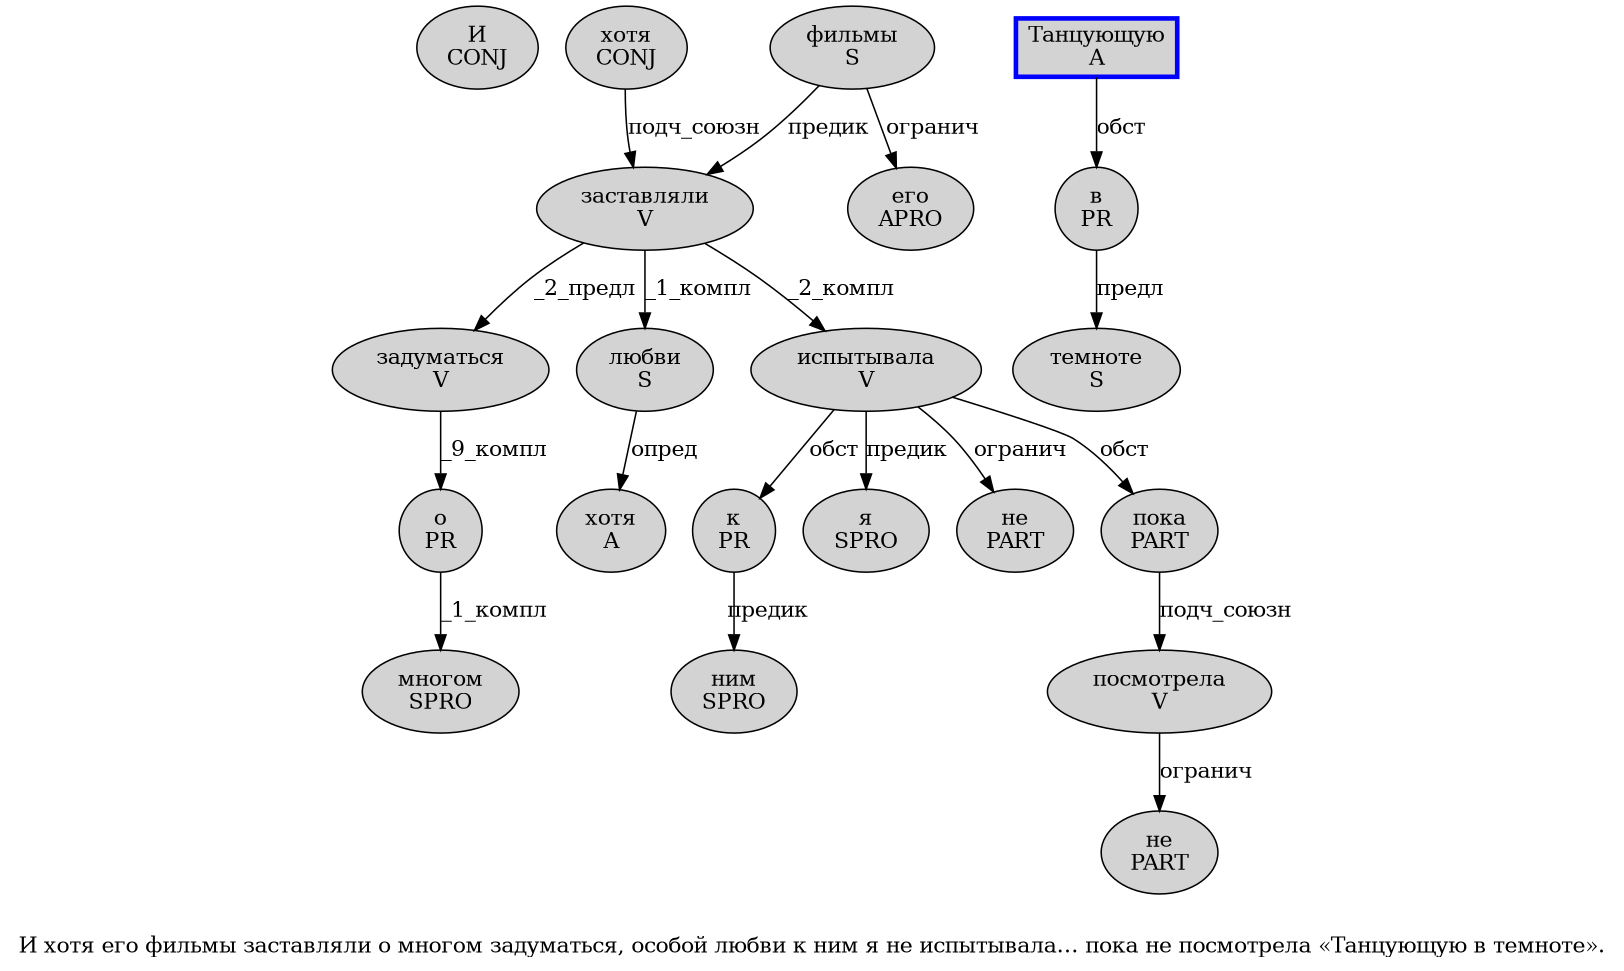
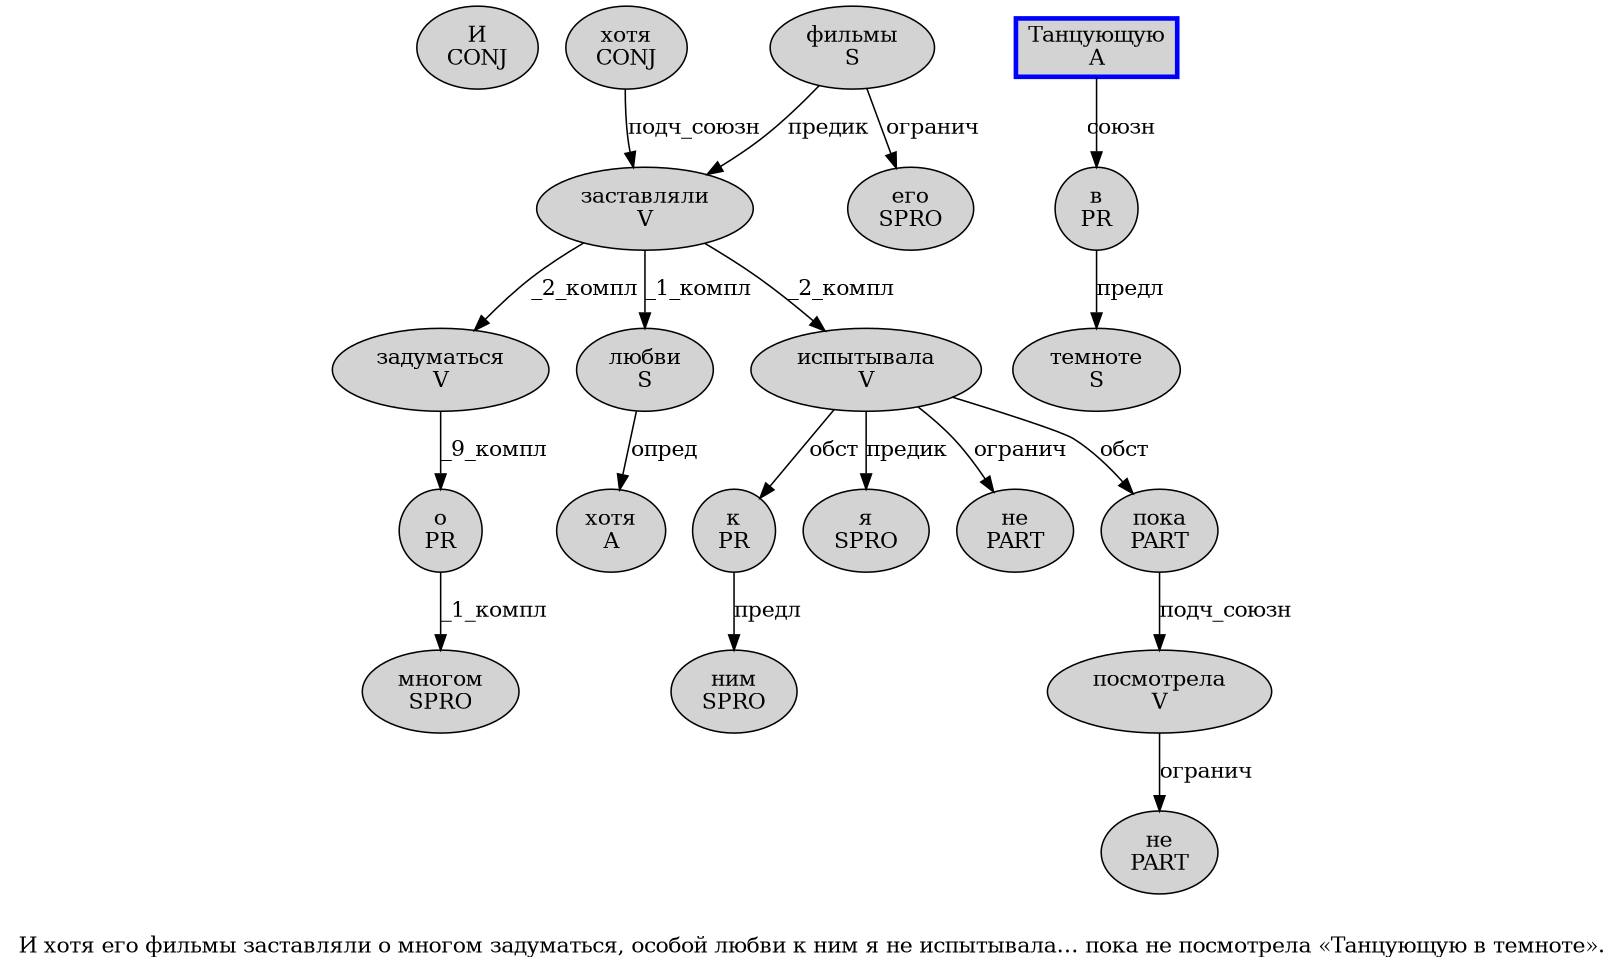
edge "Танцующую A" -> "в PR": label "обст" -> "союзн"
node "его APRO": label "его APRO" -> "его SPRO"
edge "заставляли V" -> "задуматься V": label "_2_предл" -> "_2_компл"
edge "к PR" -> "ним SPRO": label "предик" -> "предл"
